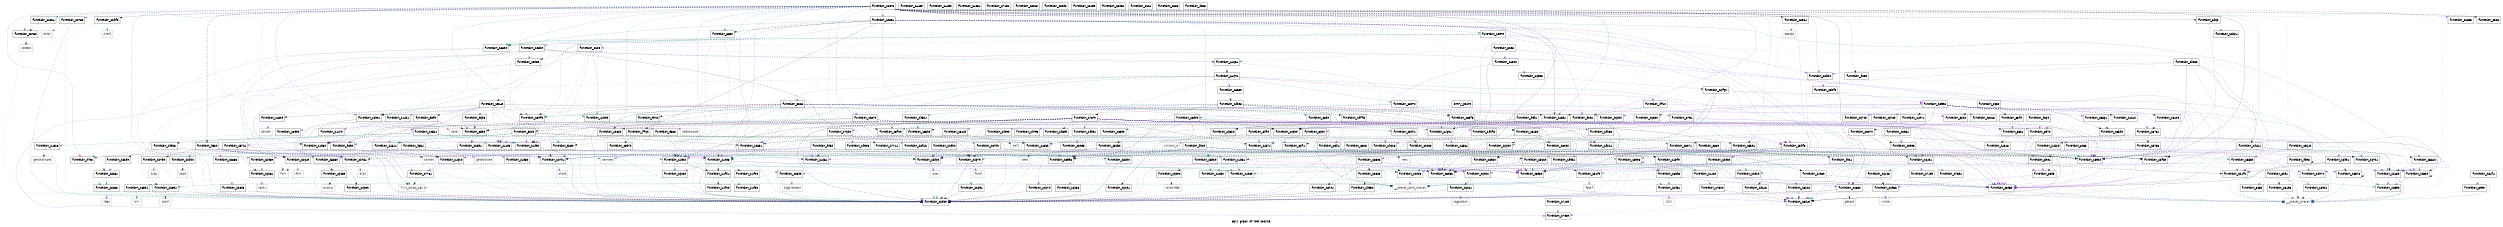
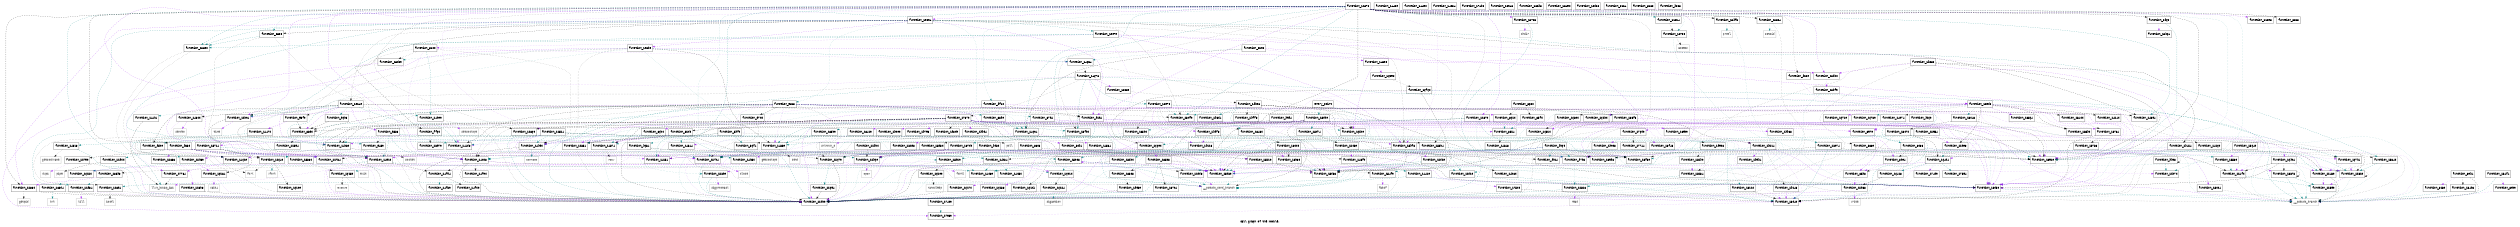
edge "function_e818" -> "connect": now "function_e818" -> "function_149ec"
